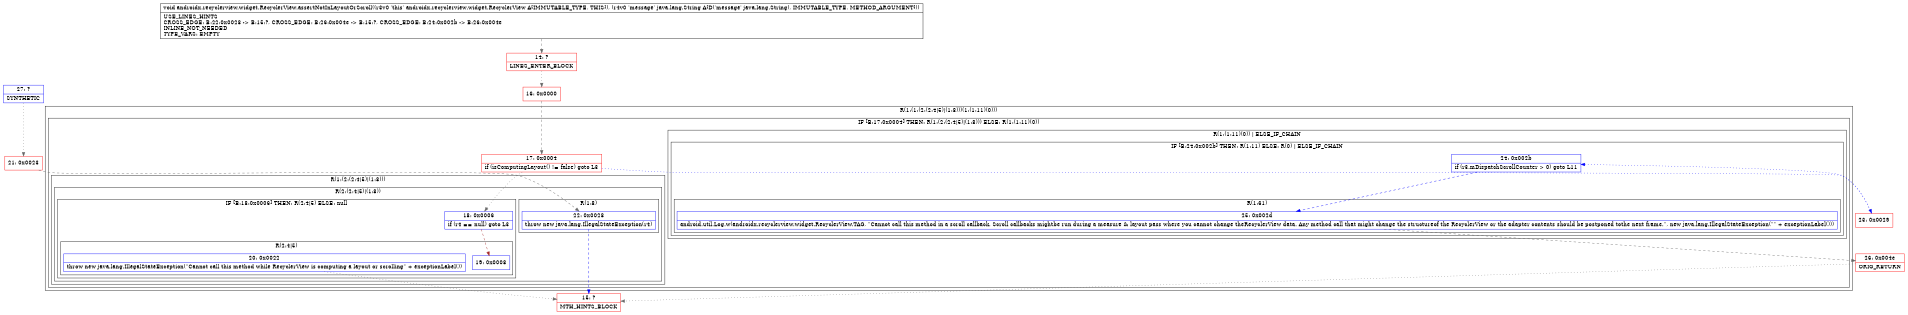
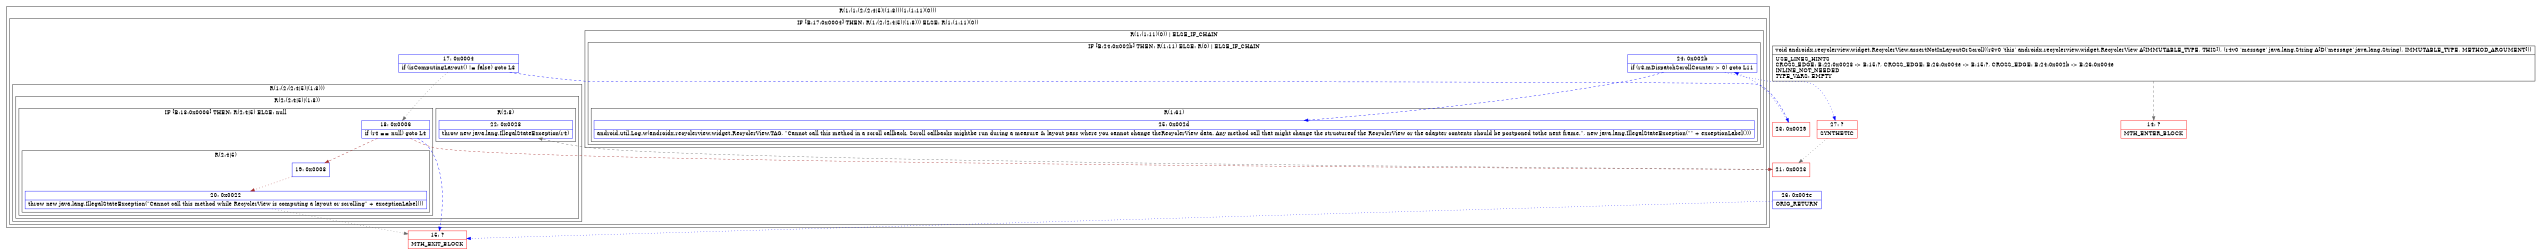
node "14: ?": text "LINES_ENTER_BLOCK" -> "MTH_ENTER_BLOCK"
edge "24: 0x002b" -> "27: ?": added
node "27: ?": color blue -> red
node "16: 0x0000": removed
node "17: 0x0004": color red -> blue
edge "18: 0x0006" -> "21: 0x0023": added
edge "17: 0x0004" -> "23: 0x0029": style dotted -> dashed
edge "19: 0x0008" -> "20: 0x0022": added
cluster "R(1:8)": label "R(1:8)" -> "R(2:8)"
node "18: 0x0006": text "if (r4 == null) goto L3" -> "if (r4 == null) goto L4"
edge "25: 0x002d" -> "26: 0x004e": removed
edge "22: 0x0028" -> "15: ?": now "18: 0x0006" -> "15: ?"
node "26: 0x004e": color red -> blue
edge "26: 0x004e" -> "15: ?": color gray40 -> blue
node "15: ?": text "MTH_HINTS_BLOCK" -> "MTH_EXIT_BLOCK"
